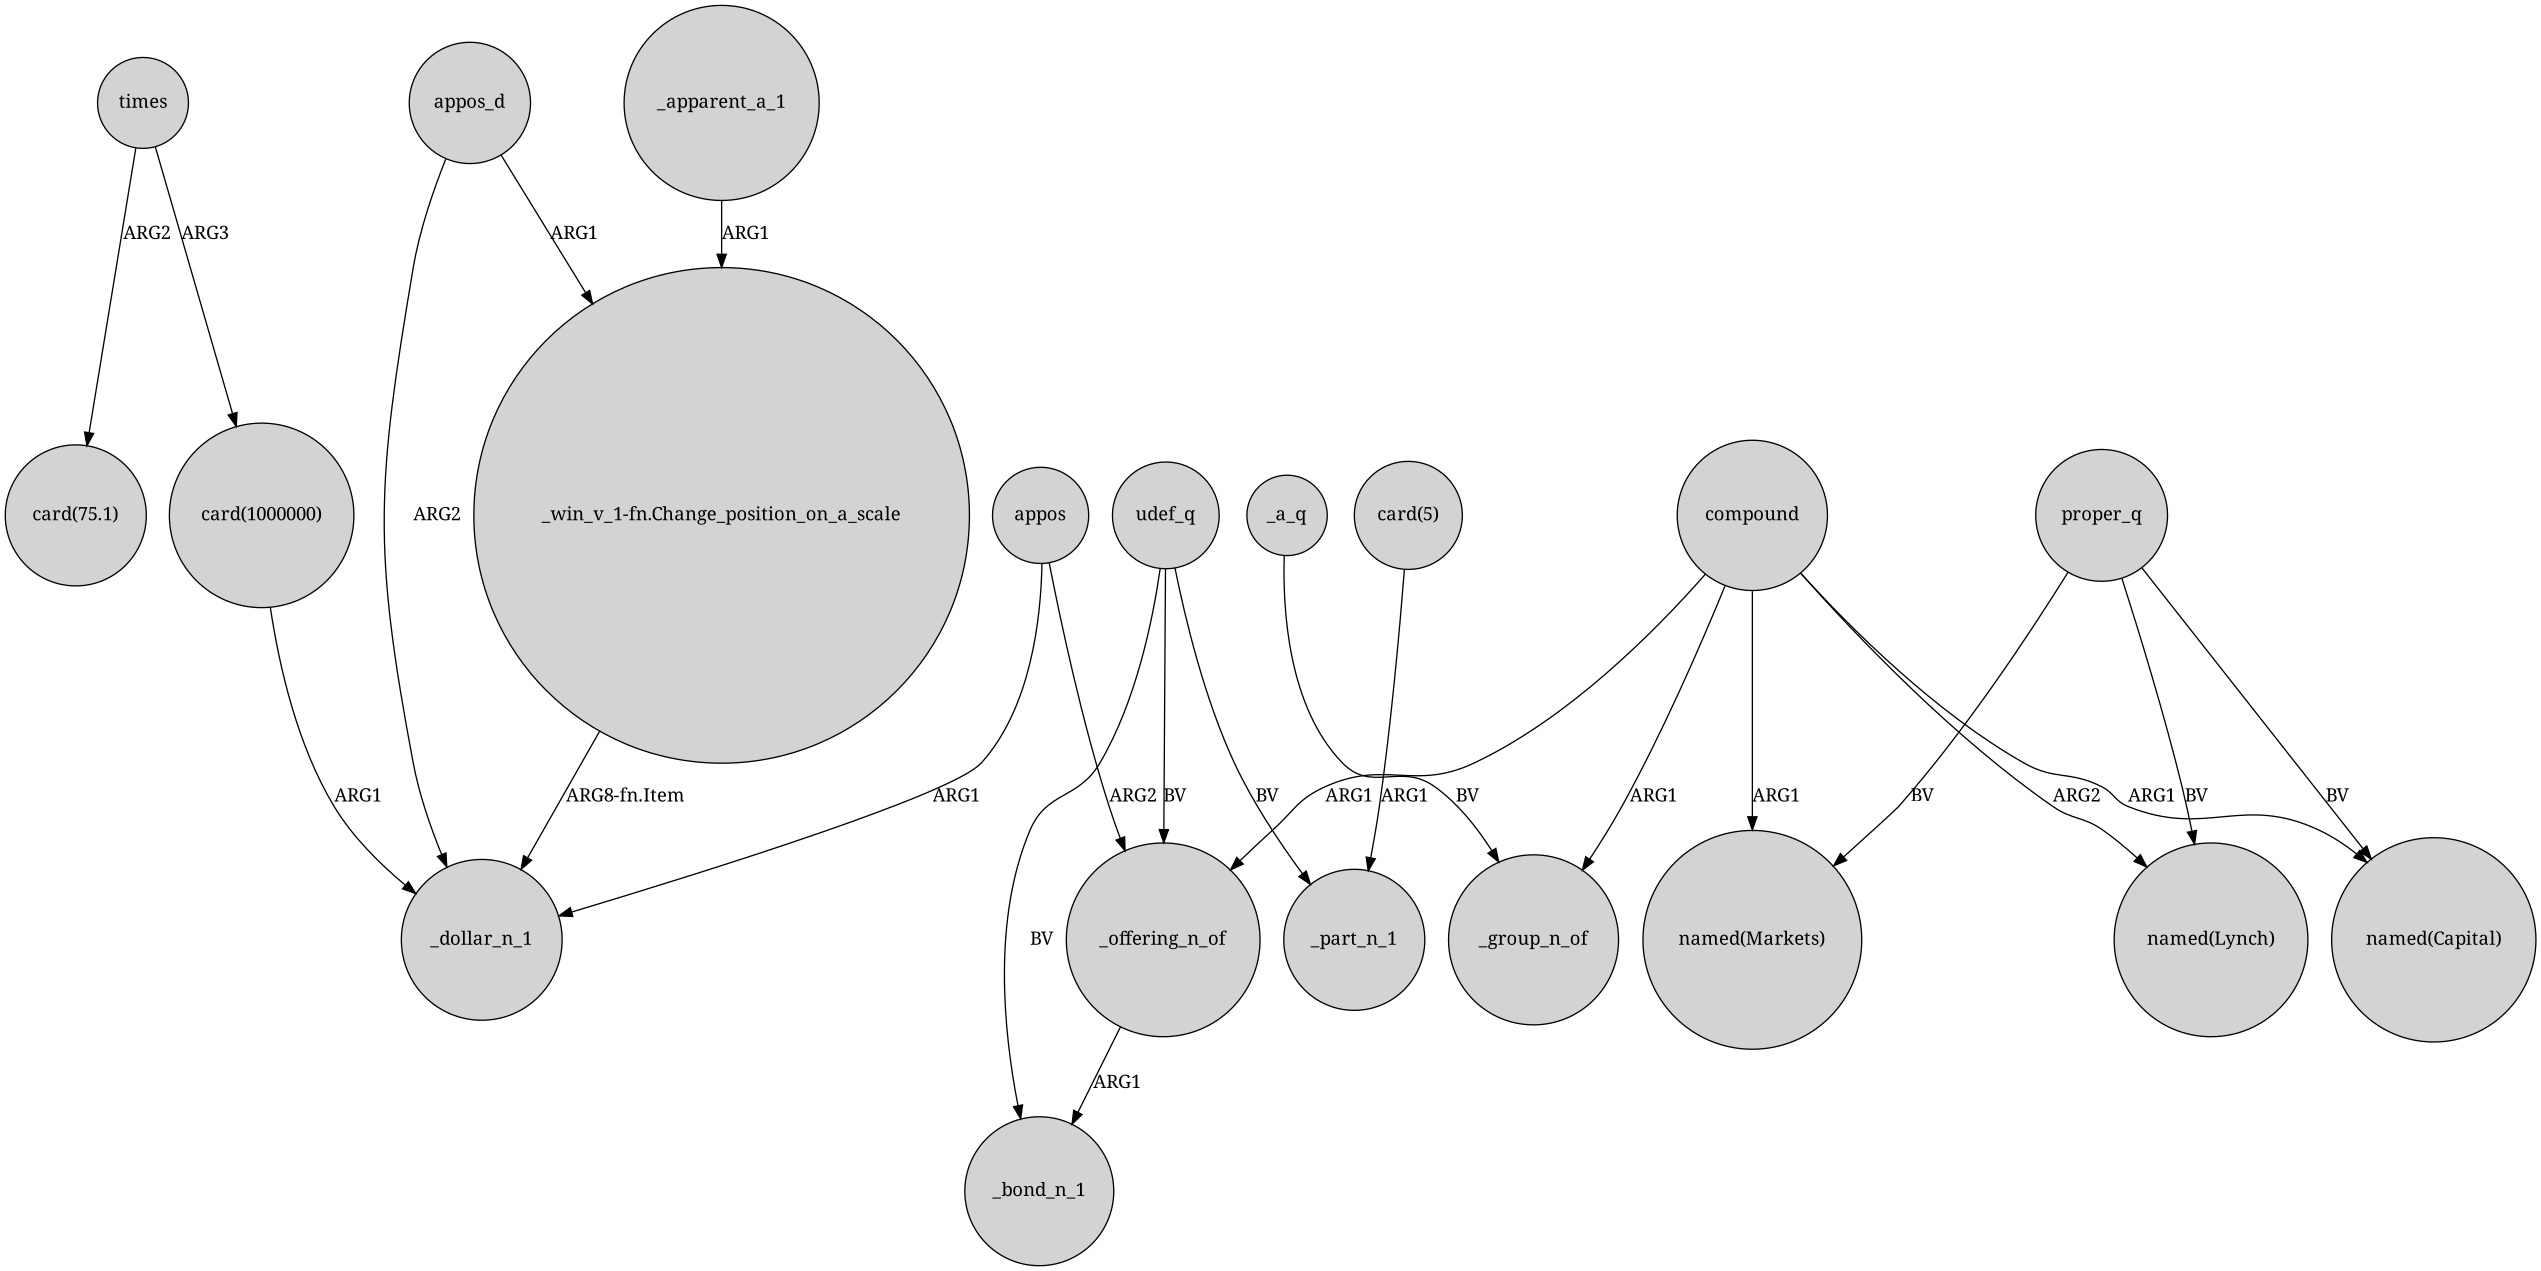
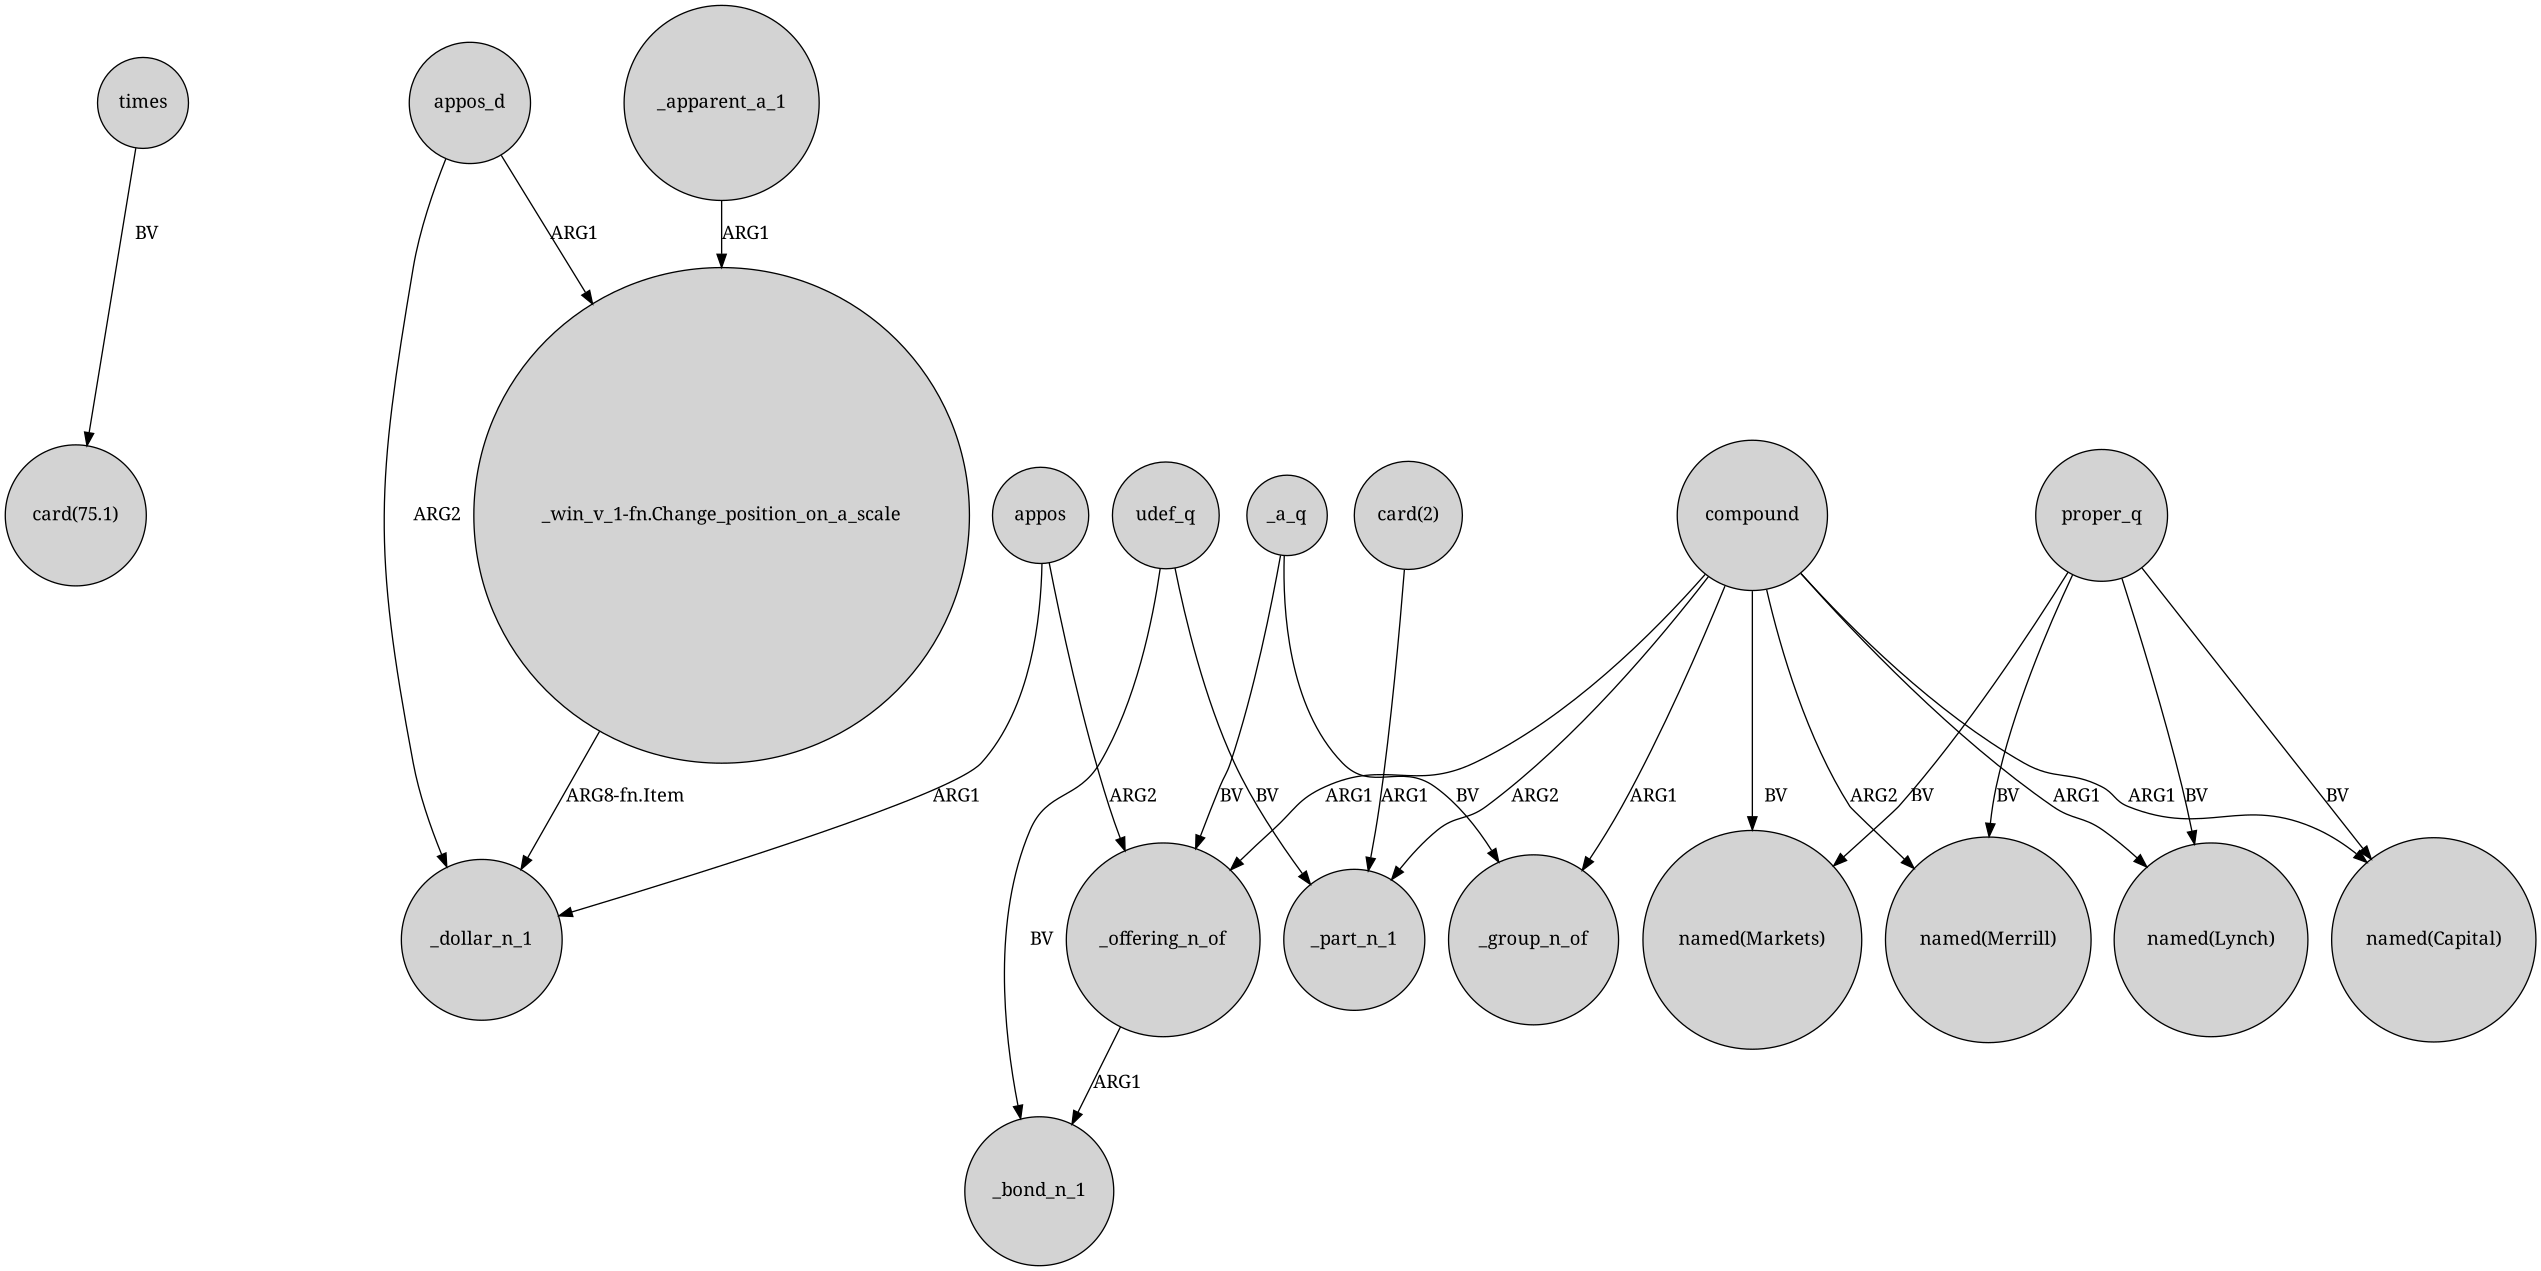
edge "times" -> "card(75.1)": label "ARG2" -> "BV"
node "card(1000000)": removed
node "card(5)": label "card(5)" -> "card(2)"
edge "udef_q" -> "_offering_n_of": now "_a_q" -> "_offering_n_of"
edge "compound" -> "_part_n_1": added, label "ARG2"
edge "compound" -> "named(Markets)": label "ARG1" -> "BV"
edge "compound" -> "named(Lynch)": label "ARG2" -> "ARG1"
node "named(Merrill)": added
